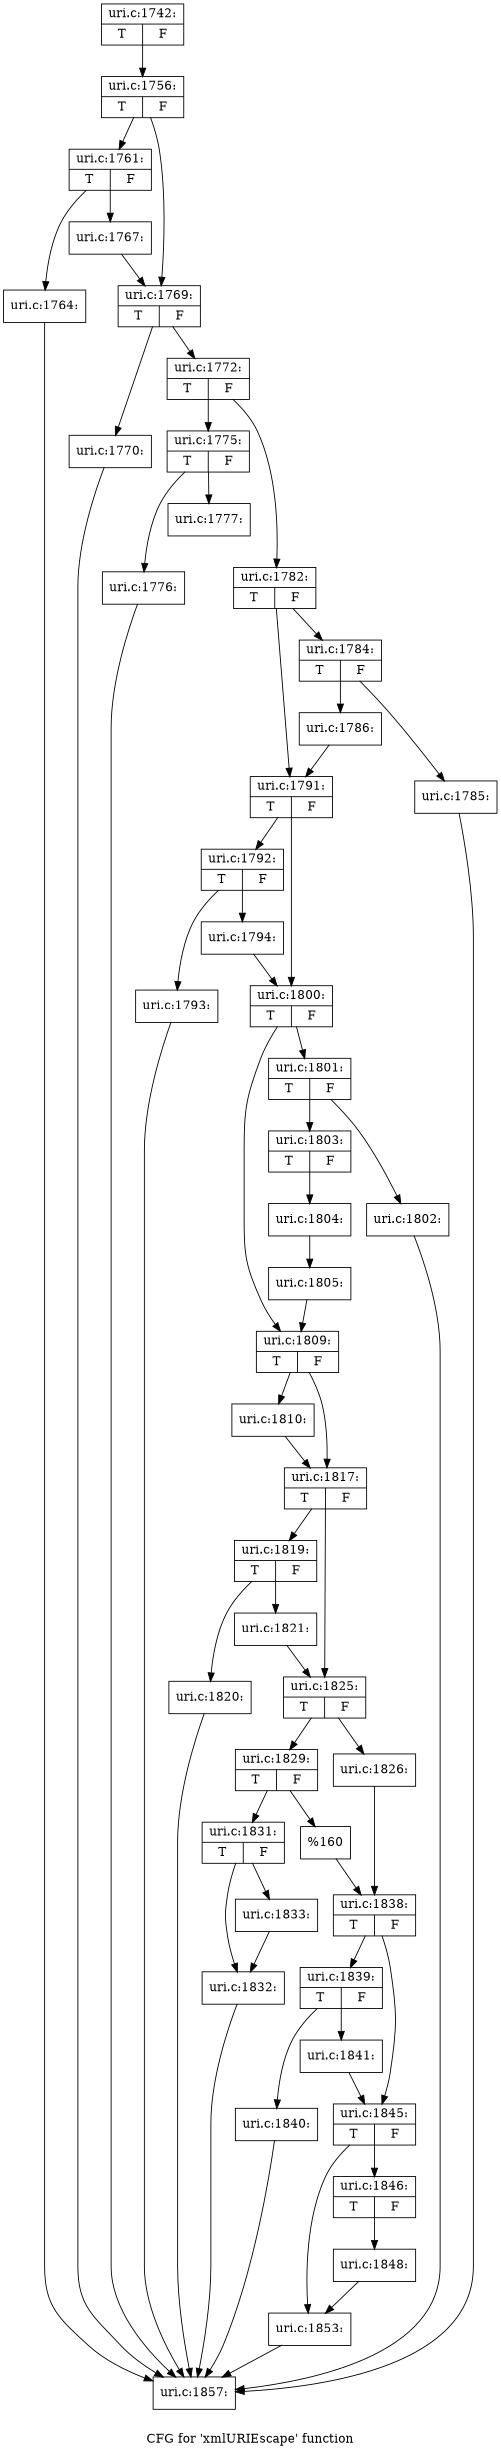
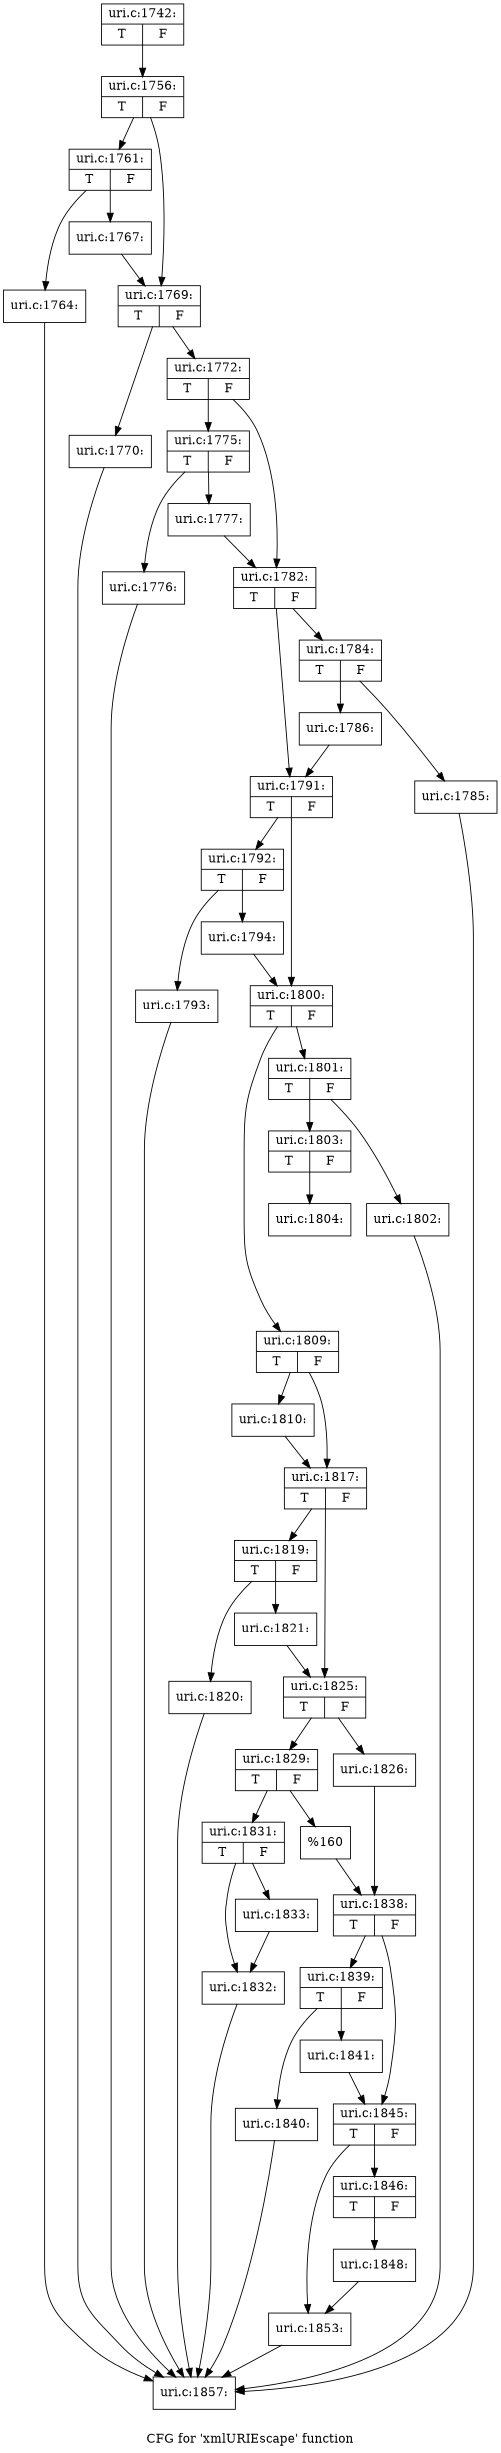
edge "uri.c:1777:" -> "uri.c:1782:": added
node "uri.c:1805:": removed
